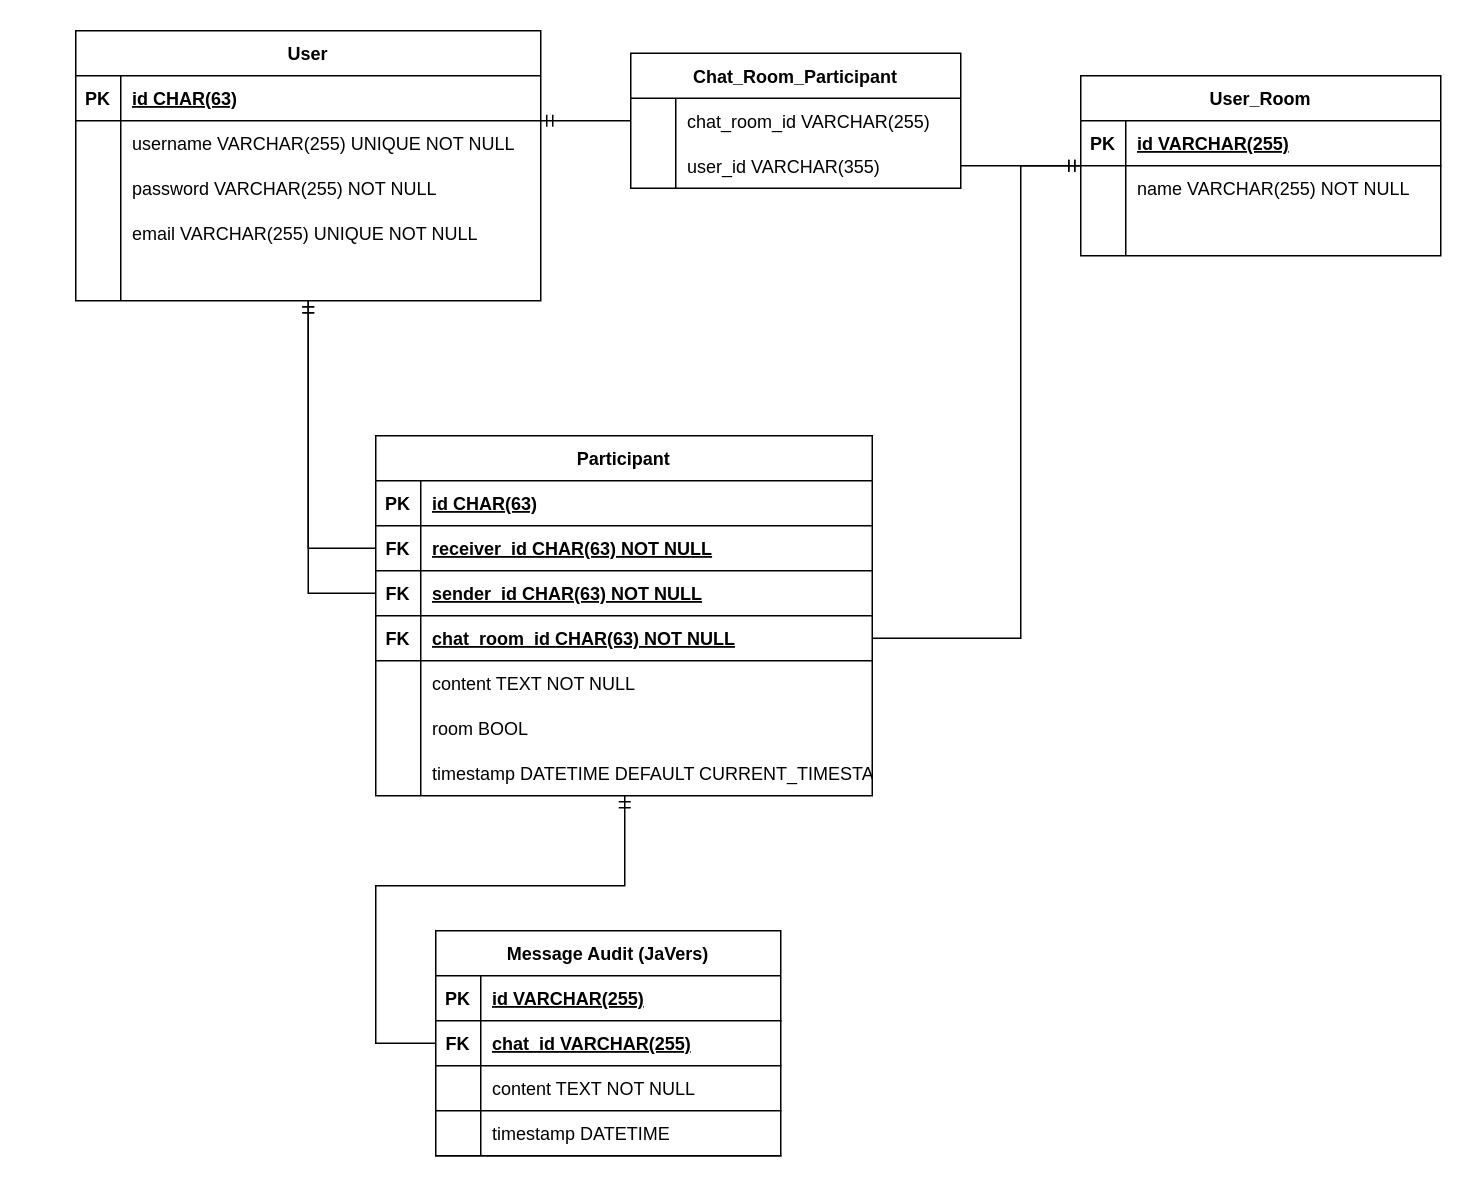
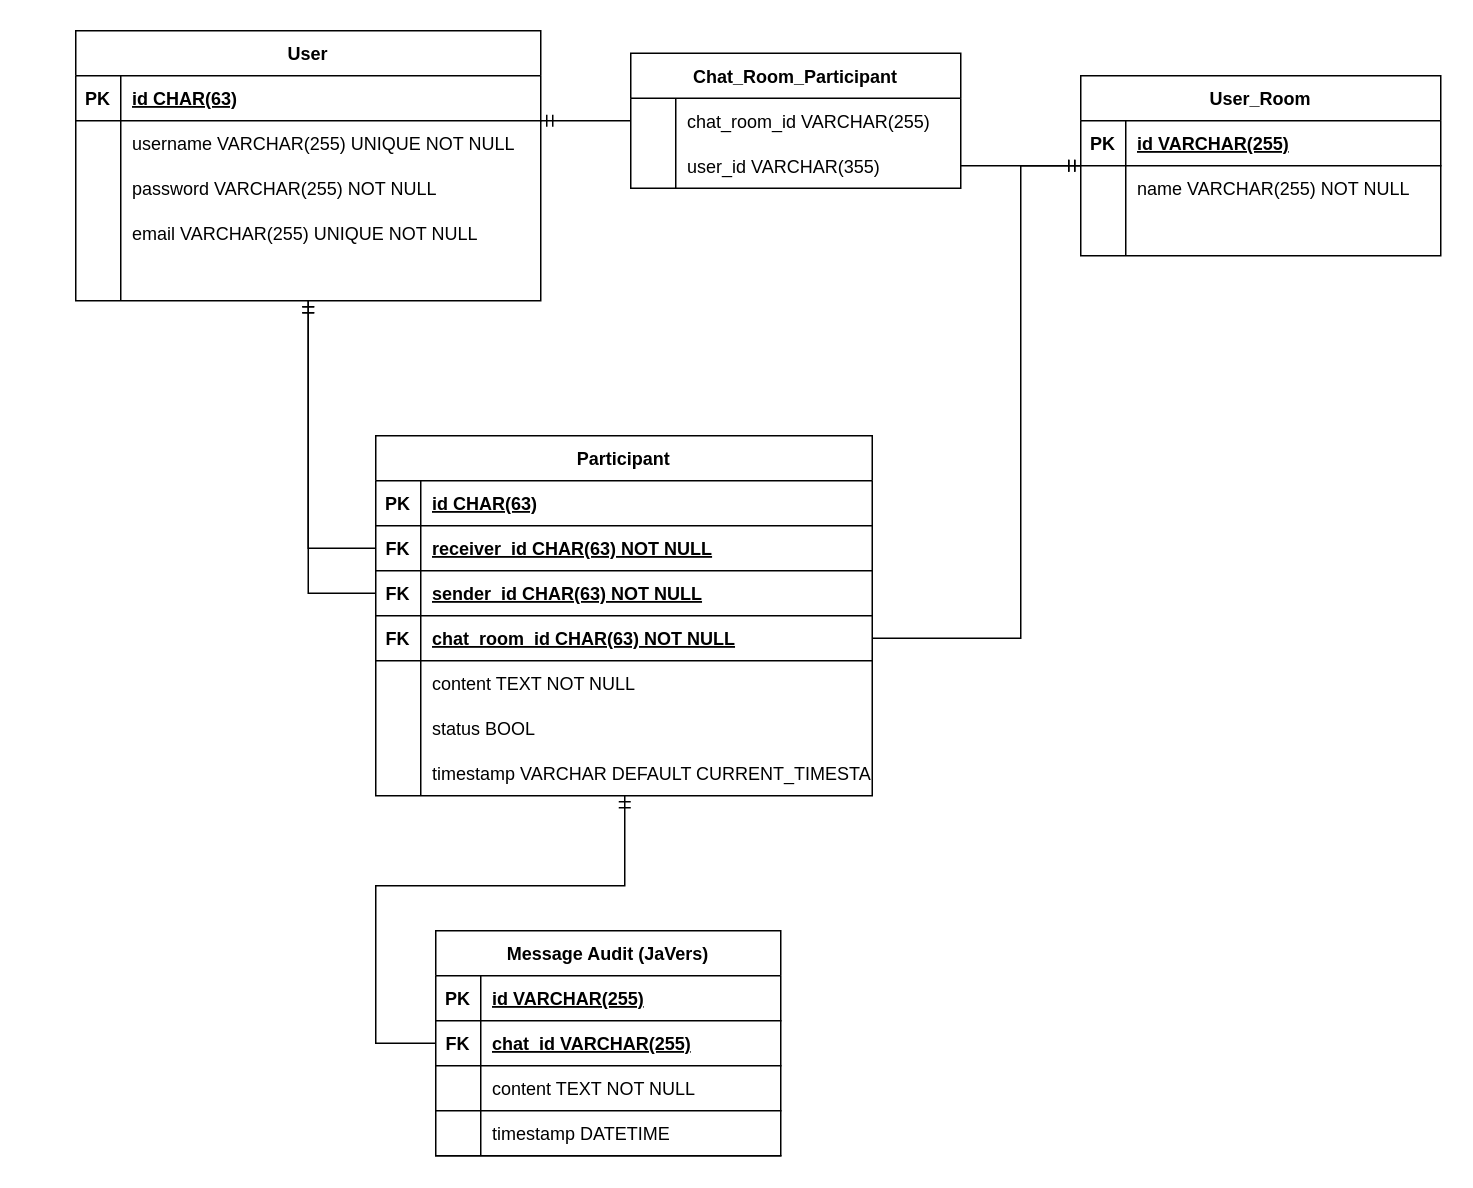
node "room BOOL": label "room BOOL" -> "status BOOL"
node "timestamp DATETIME DEFAULT CURRENT_TIMESTAMP": label "timestamp DATETIME DEFAULT CURRENT_TIMESTAMP" -> "timestamp VARCHAR DEFAULT CURRENT_TIMESTAMP"
